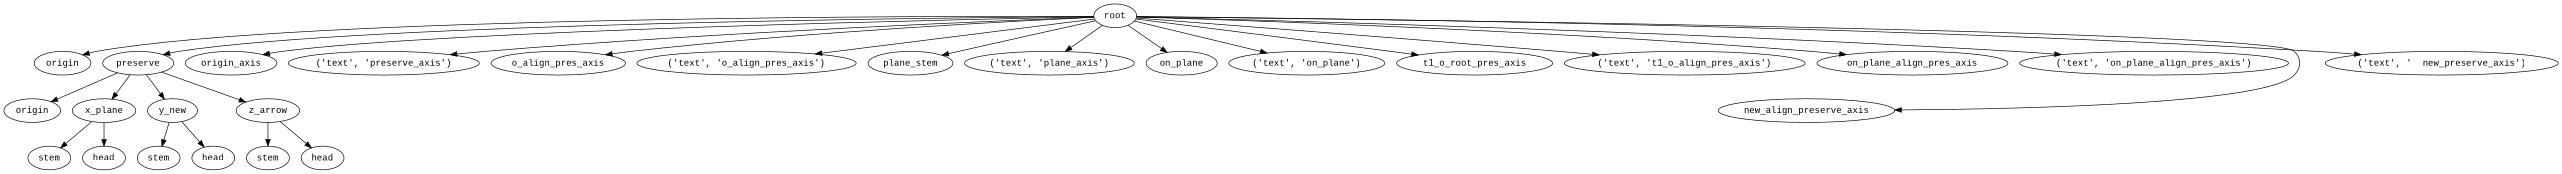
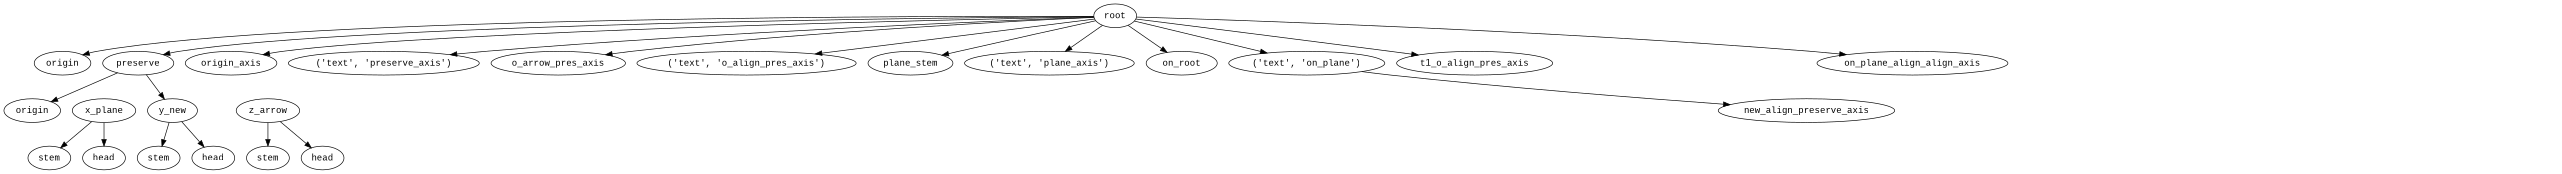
edge "root" -> "new_align_preserve_axis": now "('text', 'on_plane')" -> "new_align_preserve_axis"
node "o_align_pres_axis": label "o_align_pres_axis" -> "o_arrow_pres_axis"
node "on_plane": label "on_plane" -> "on_root"
node "t1_o_root_pres_axis": label "t1_o_root_pres_axis" -> "t1_o_align_pres_axis"
node "('text', 't1_o_align_pres_axis')": removed
node "on_plane_align_pres_axis": label "on_plane_align_pres_axis" -> "on_plane_align_align_axis"
node "('text', 'on_plane_align_pres_axis')": removed
node "('text', '  new_preserve_axis')": removed
edge "preserve" -> "x_plane": removed
edge "preserve" -> "z_arrow": removed
